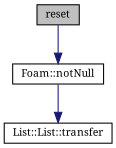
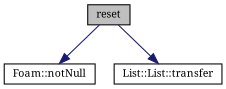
edge "Foam::notNull" -> "List::List::transfer": now "reset" -> "List::List::transfer"
